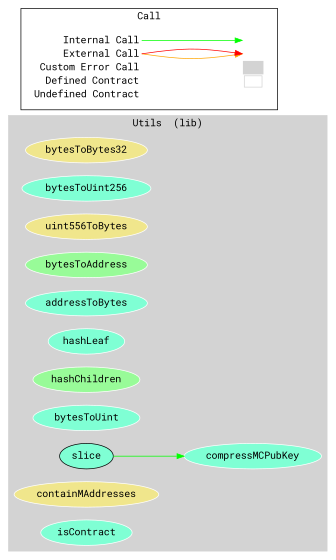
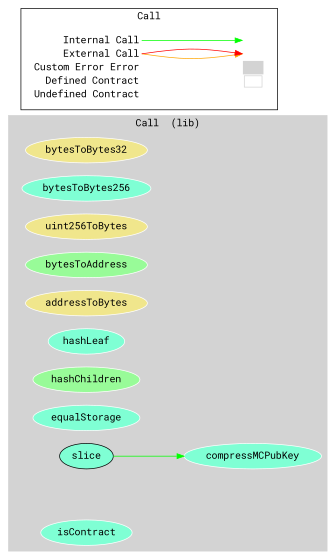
node "Internal Call": text "Custom Error Call" -> "Custom Error Error"
cluster "Utils  (lib)": label "Utils  (lib)" -> "Call  (lib)"
node "bytesToUint256": label "bytesToUint256" -> "bytesToBytes256"
node "uint556ToBytes": label "uint556ToBytes" -> "uint256ToBytes"
node "addressToBytes": fillcolor aquamarine -> khaki
node "bytesToUint": label "bytesToUint" -> "equalStorage"
node "containMAddresses": removed
